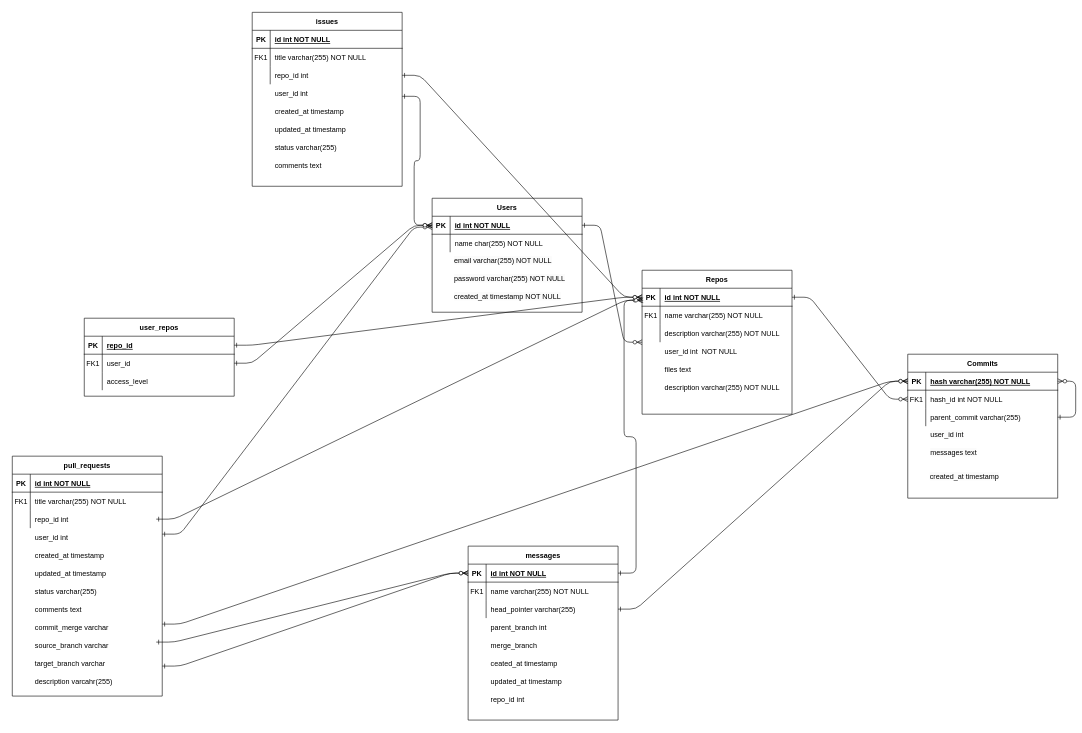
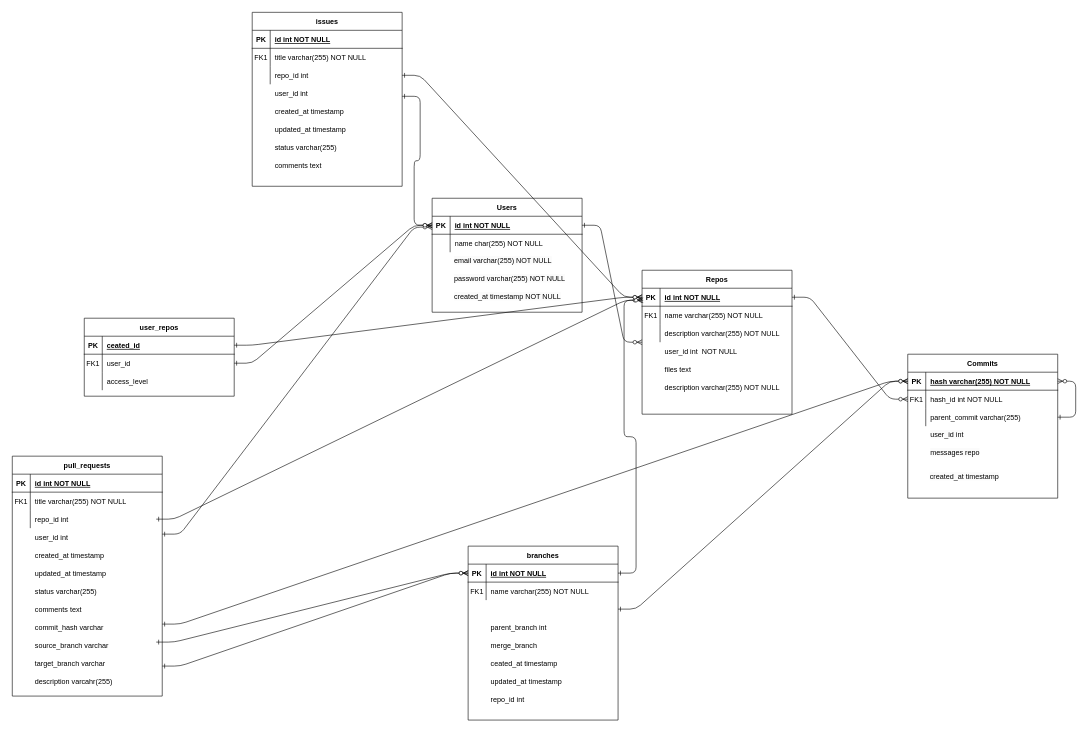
node "repo_id": label "repo_id" -> "ceated_id"
node "messages text": label "messages text" -> "messages repo"
node "messages": label "messages" -> "branches"
node "head_pointer varchar(255)": removed
node "commit_merge varchar": label "commit_merge varchar" -> "commit_hash varchar"
